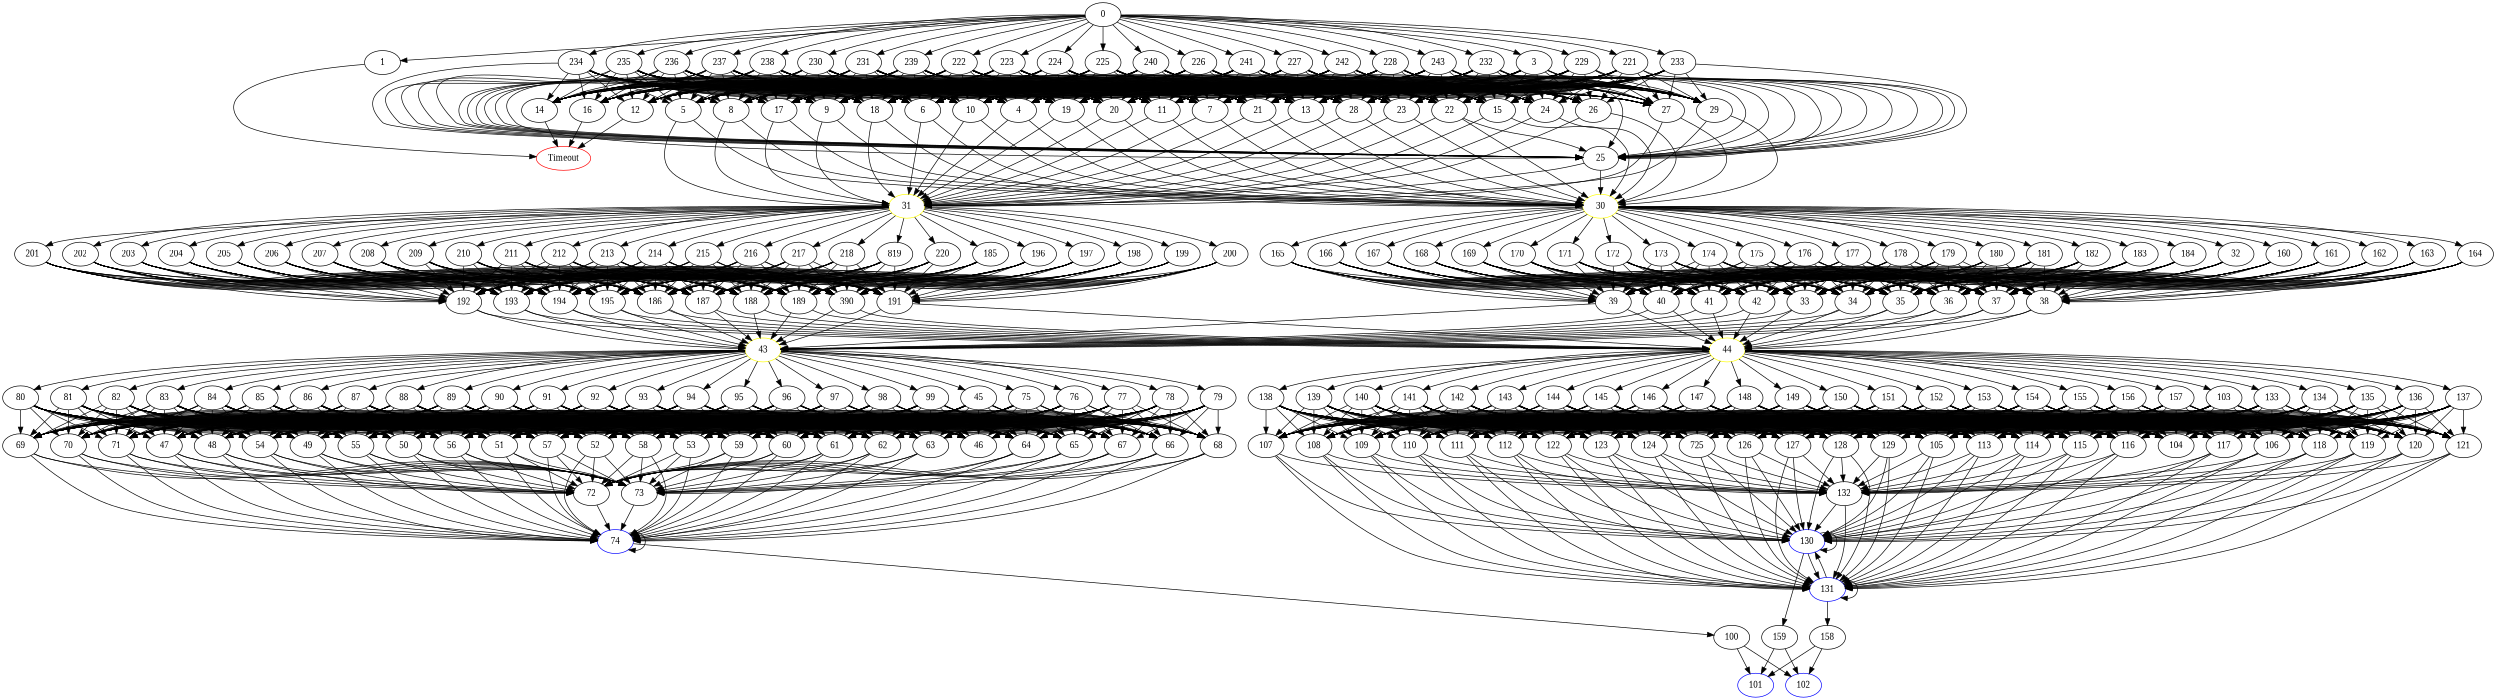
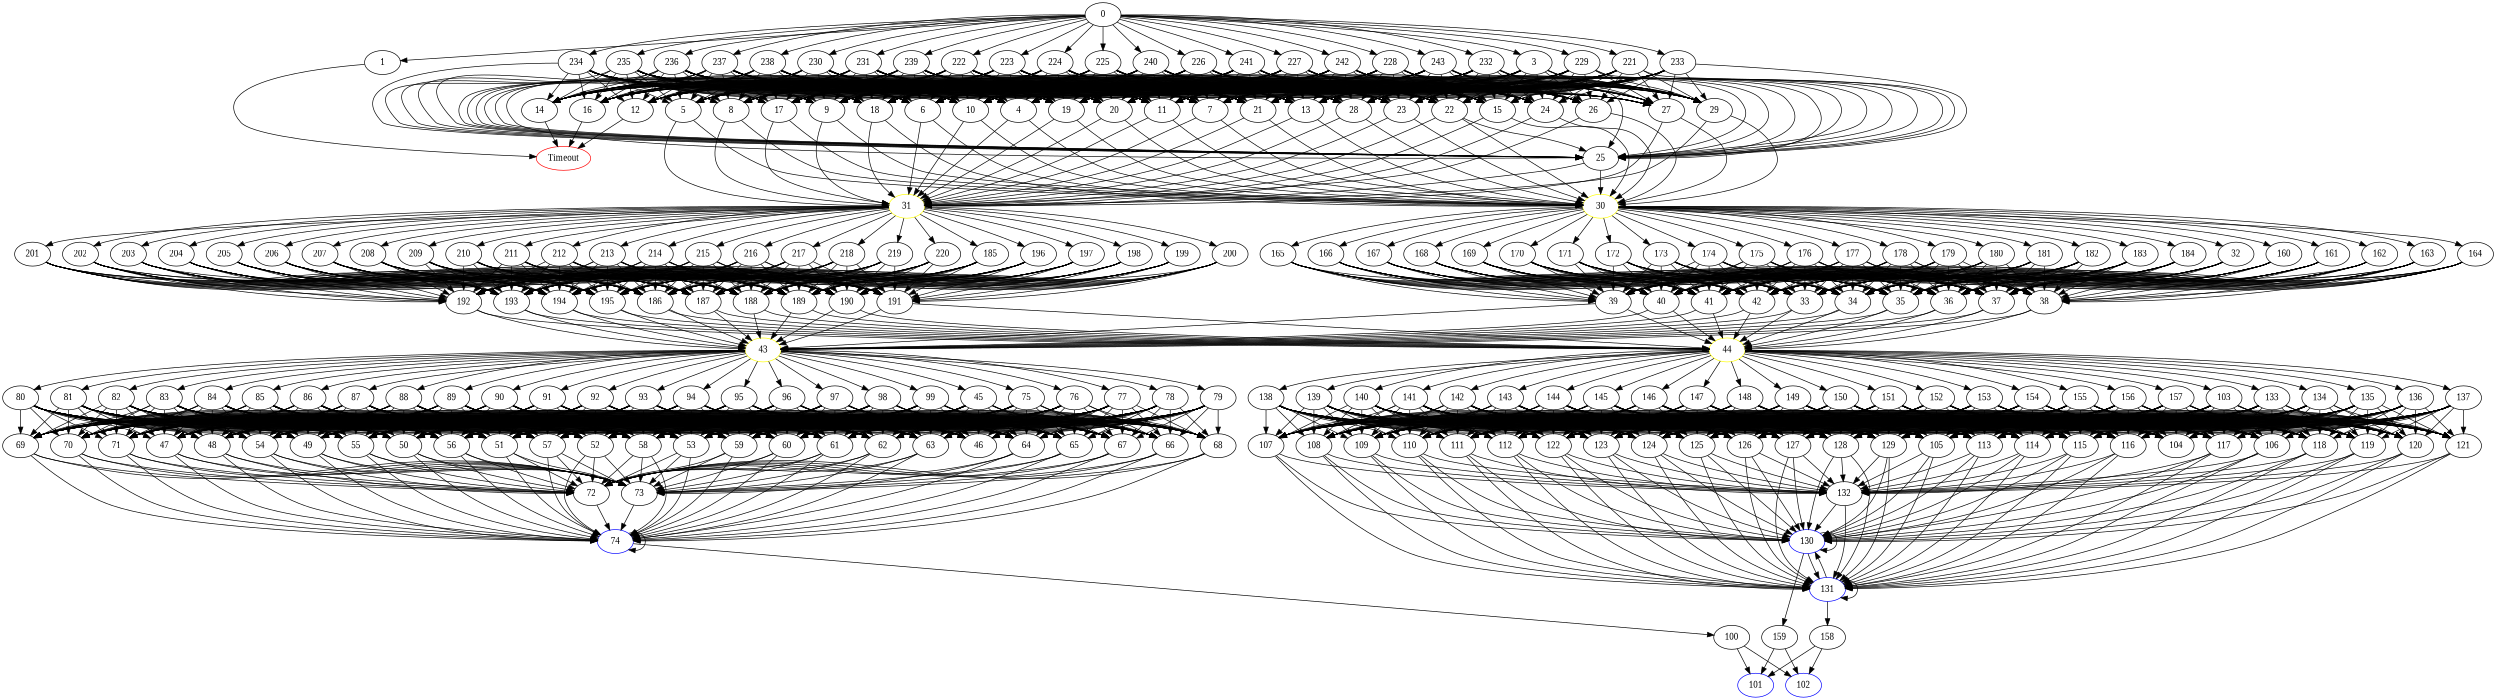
node "819": label "819" -> "219"
node "390": label "390" -> "190"
node "725": label "725" -> "125"
